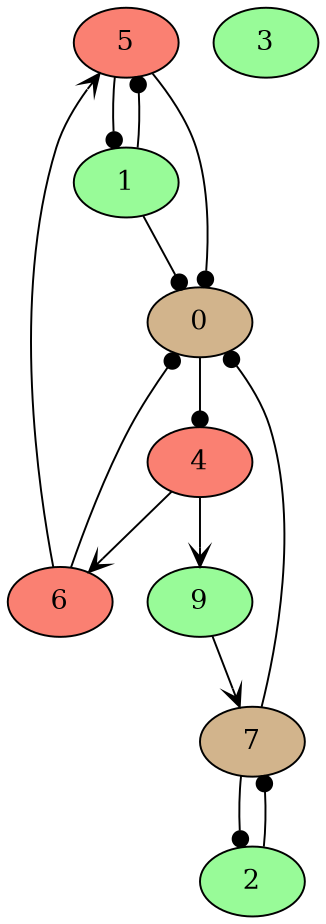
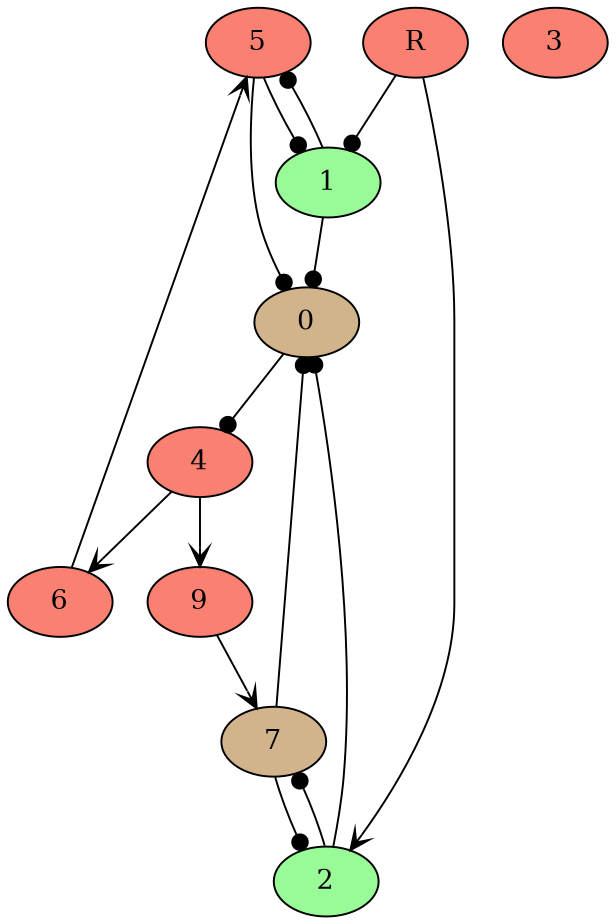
node "3": fillcolor palegreen -> salmon
node "R": added
edge "6" -> "0": now "2" -> "0"
node "9": fillcolor palegreen -> salmon
